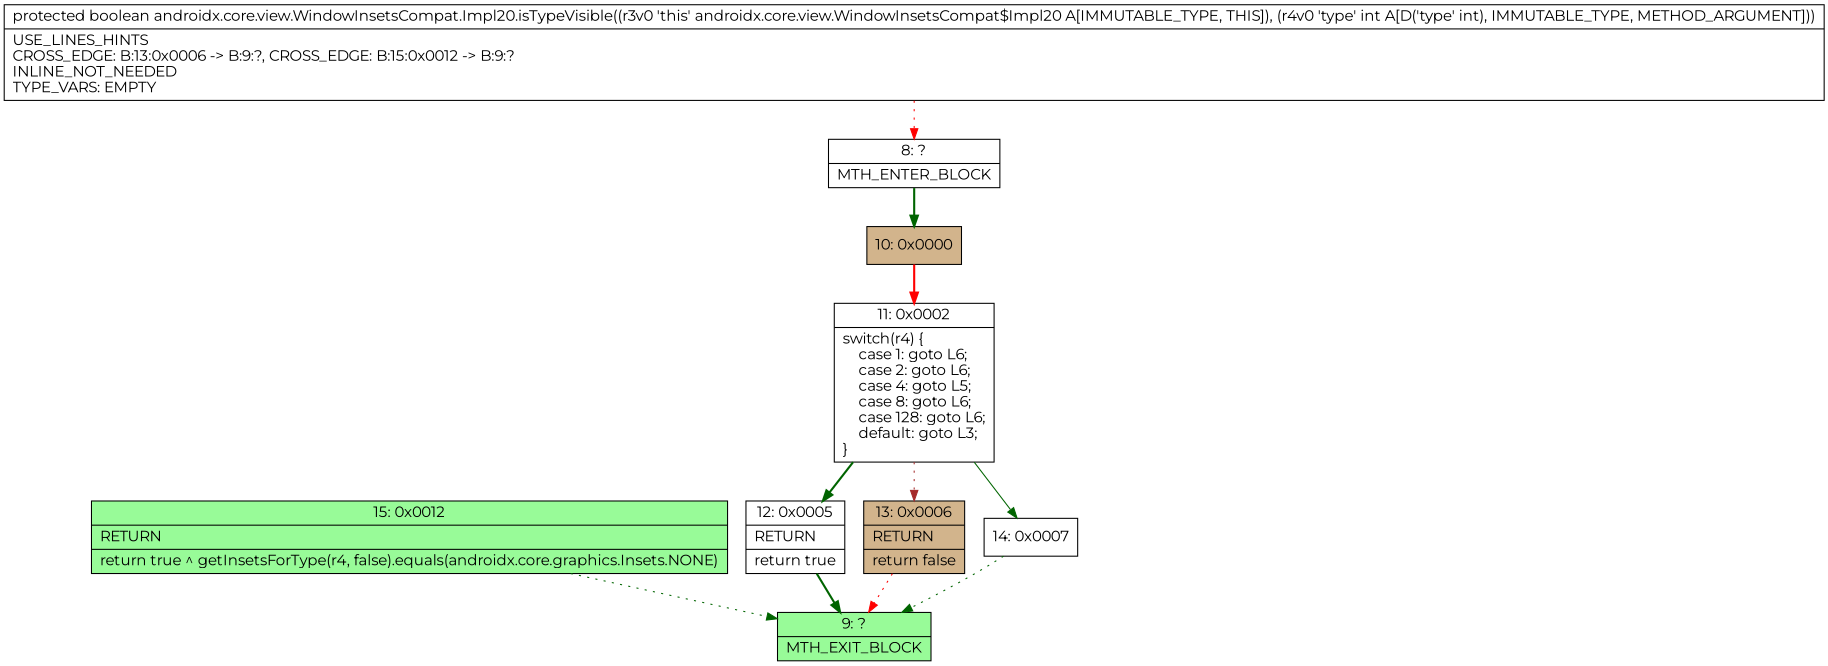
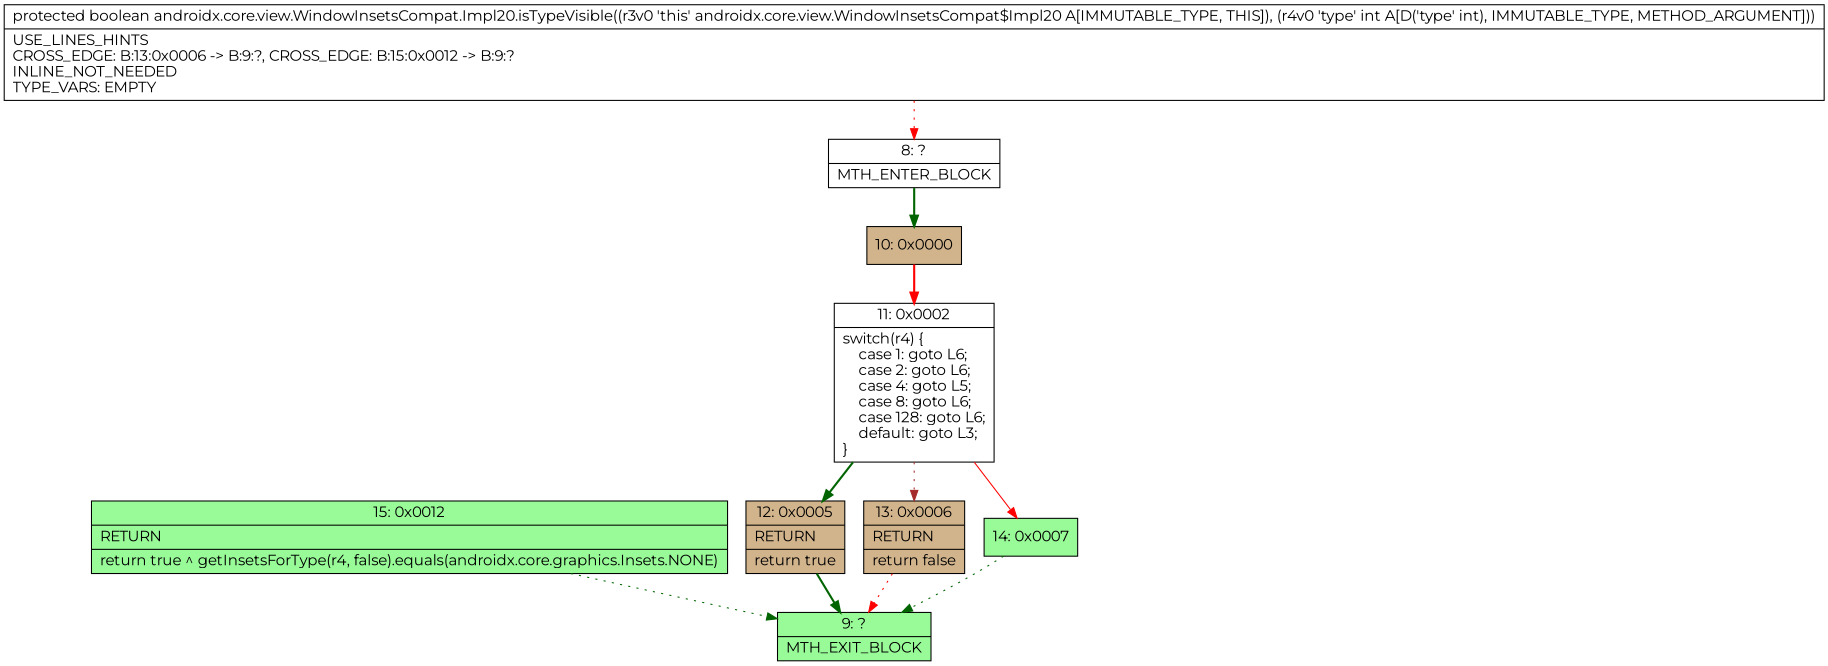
edge "11: 0x0002" -> "14: 0x0007": color darkgreen -> red
node "12: 0x0005": fillcolor white -> tan
node "14: 0x0007": fillcolor white -> palegreen
